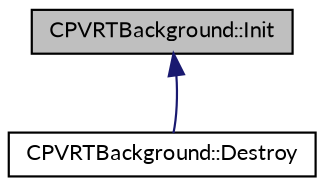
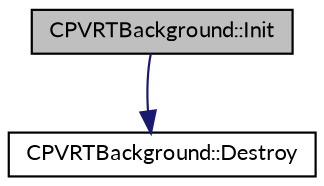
edge "CPVRTBackground::Destroy" -> "CPVRTBackground::Init": reversed
